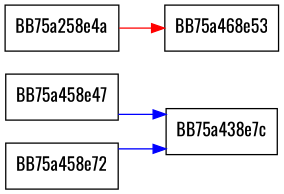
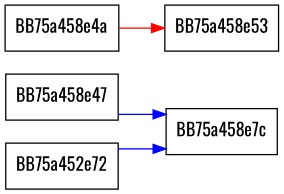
node "BB75a258e4a": label "BB75a258e4a" -> "BB75a458e4a"
node "BB75a468e53": label "BB75a468e53" -> "BB75a458e53"
node "BB75a438e7c": label "BB75a438e7c" -> "BB75a458e7c"
node "BB75a458e72": label "BB75a458e72" -> "BB75a452e72"
